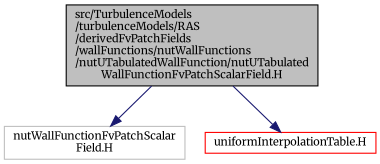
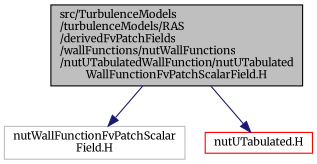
node "uniformInterpolationTable.H": label "uniformInterpolationTable.H" -> "nutUTabulated.H"
